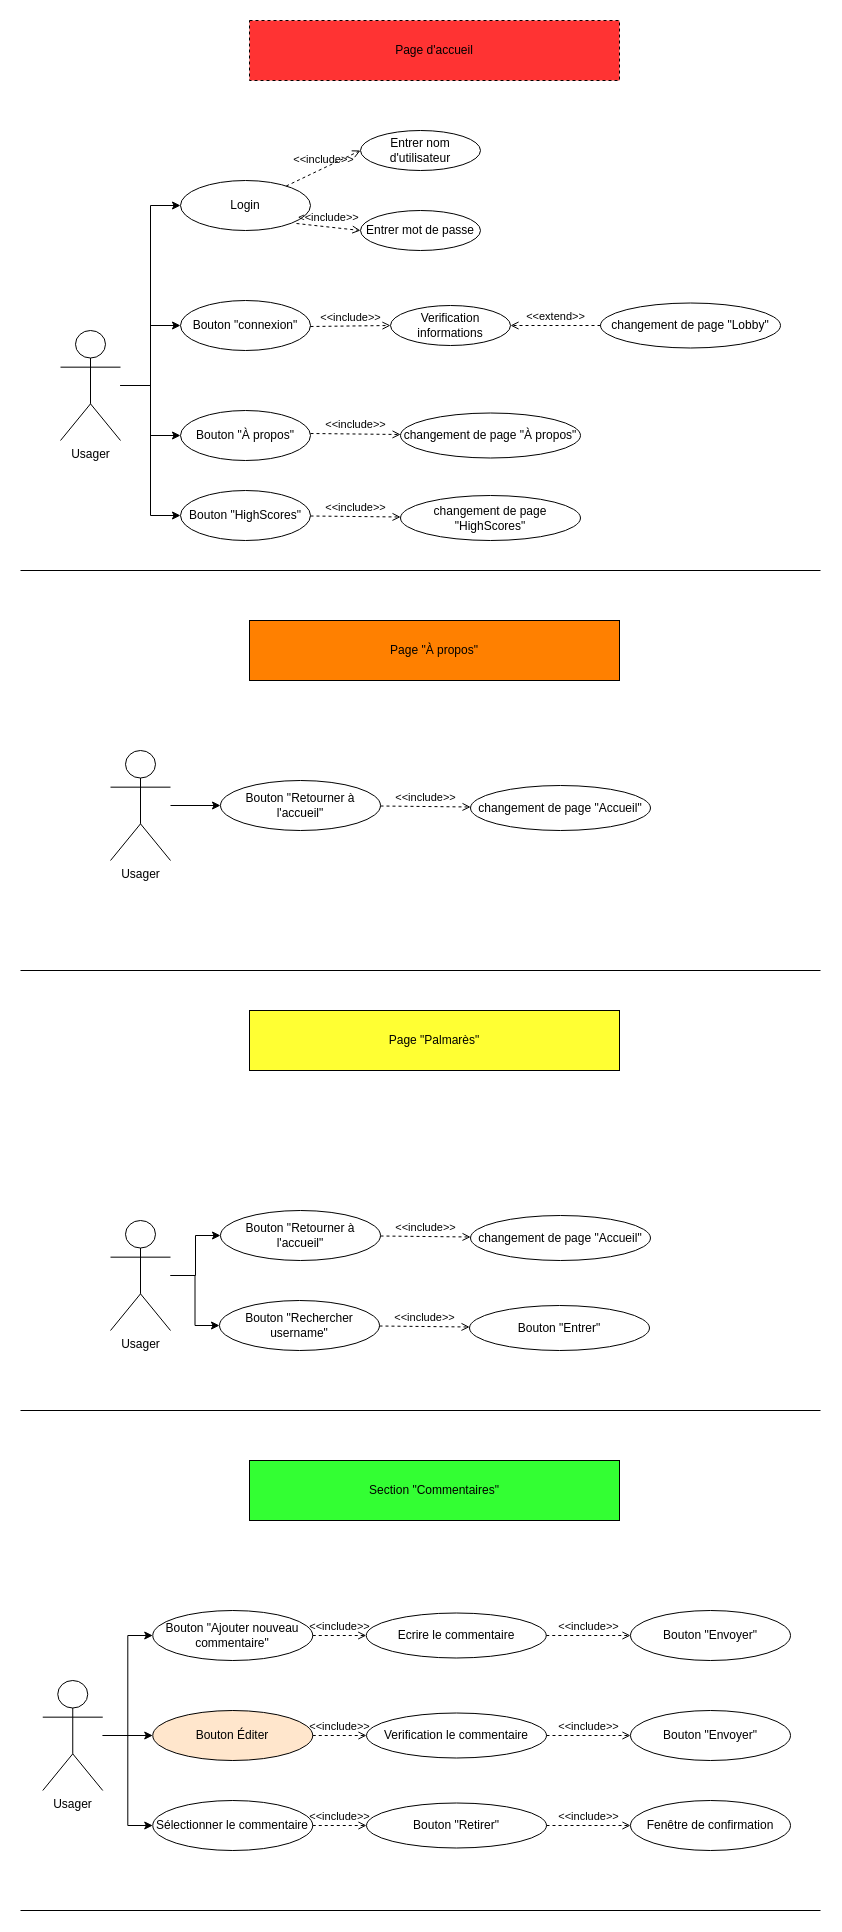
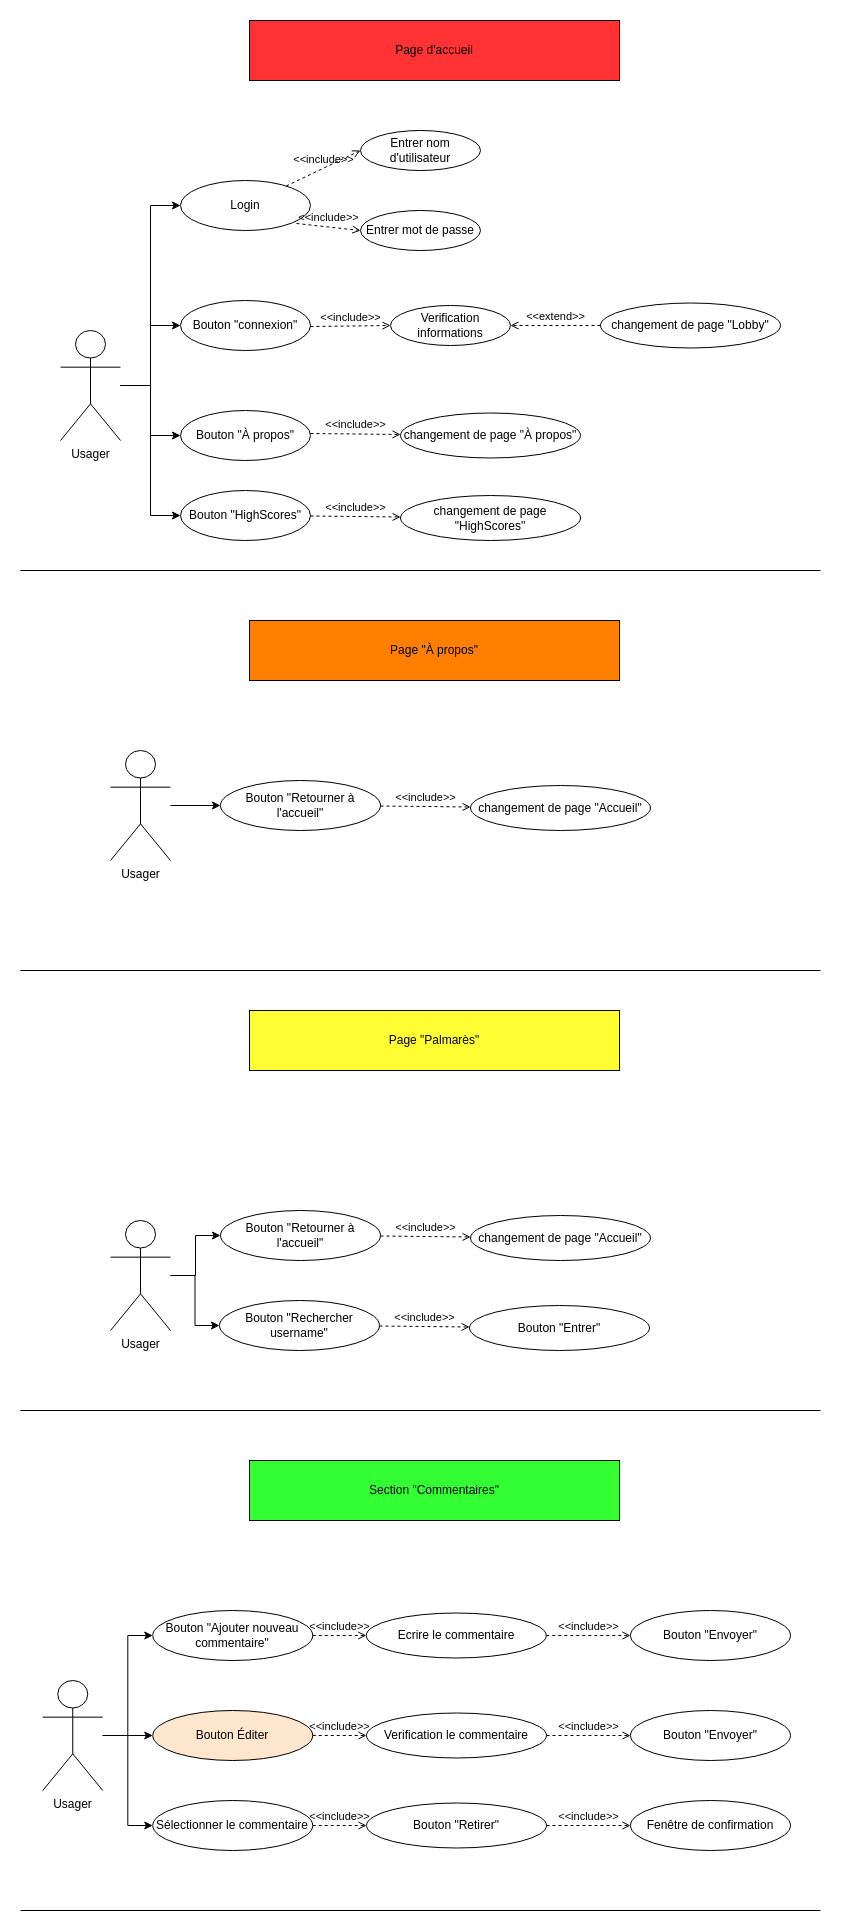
node "Page d'accueil": style dashed -> solid
